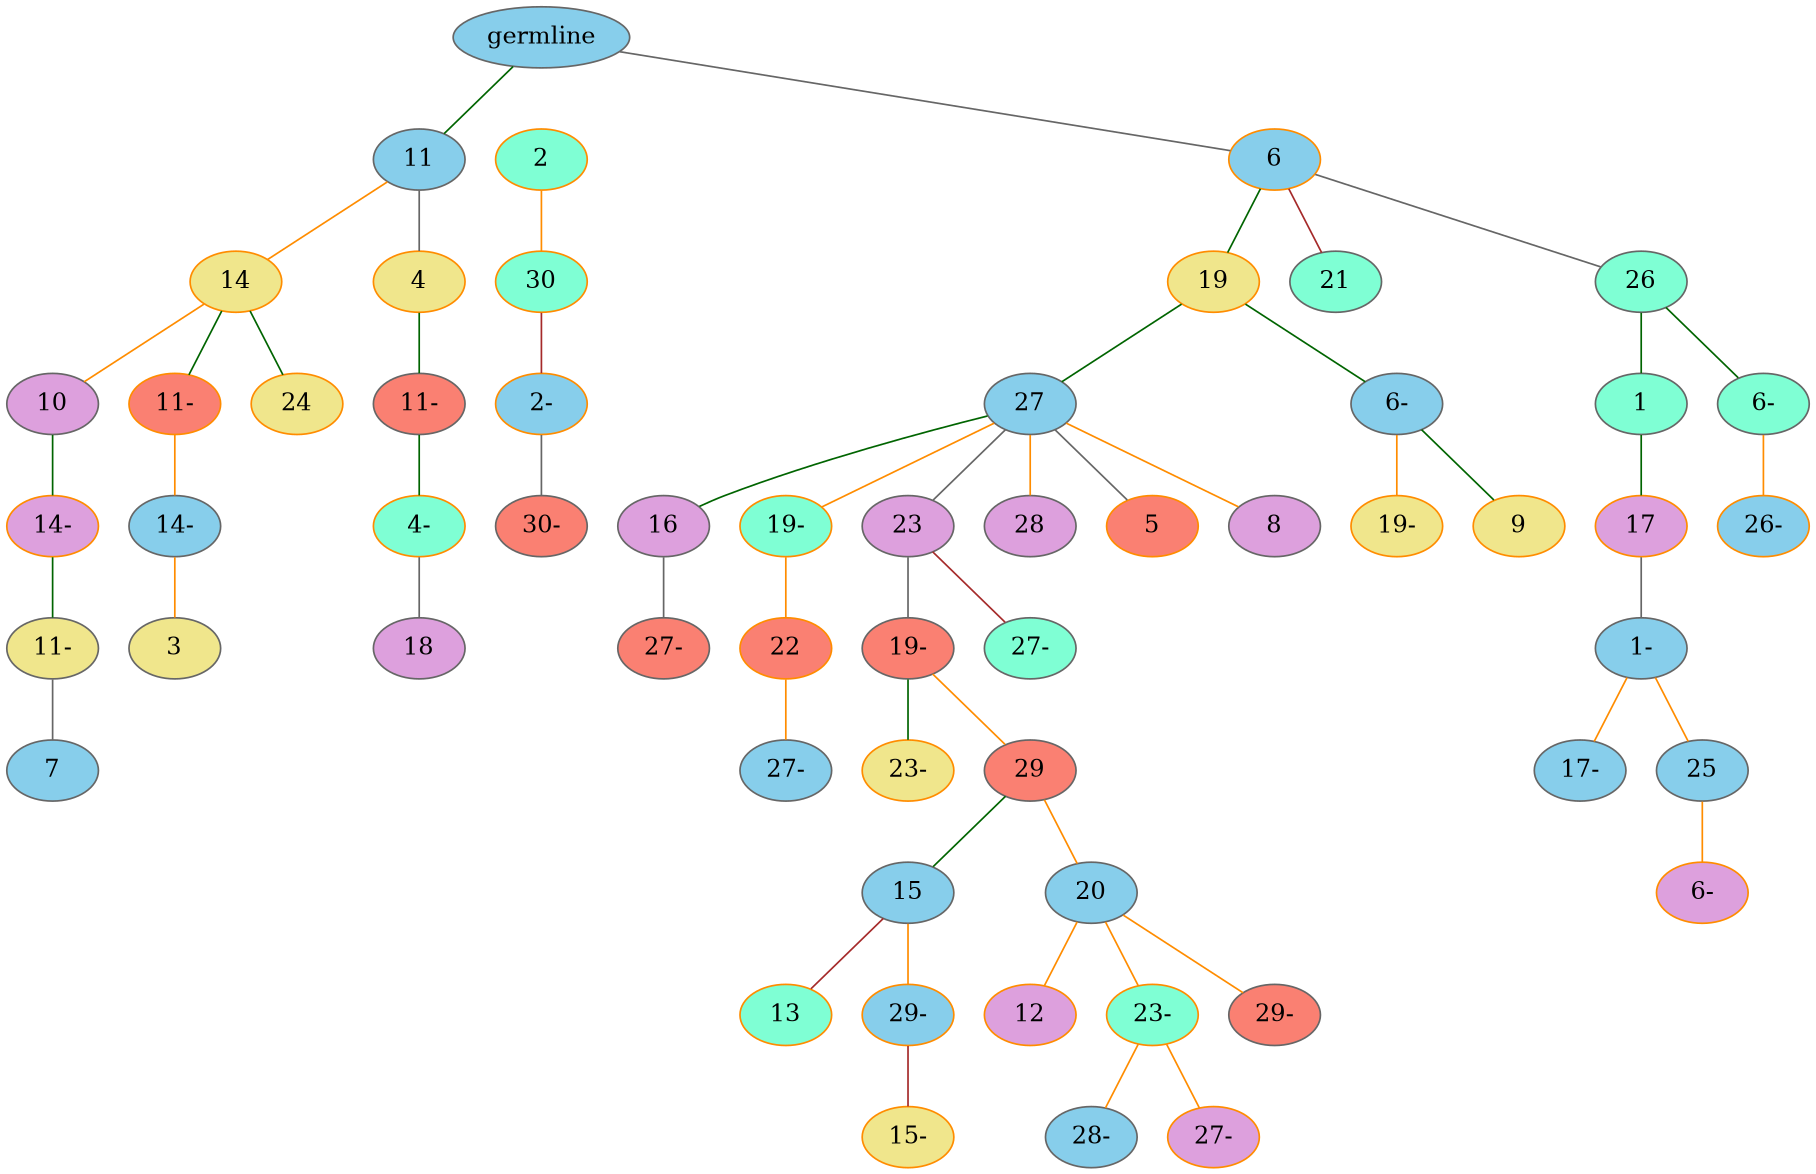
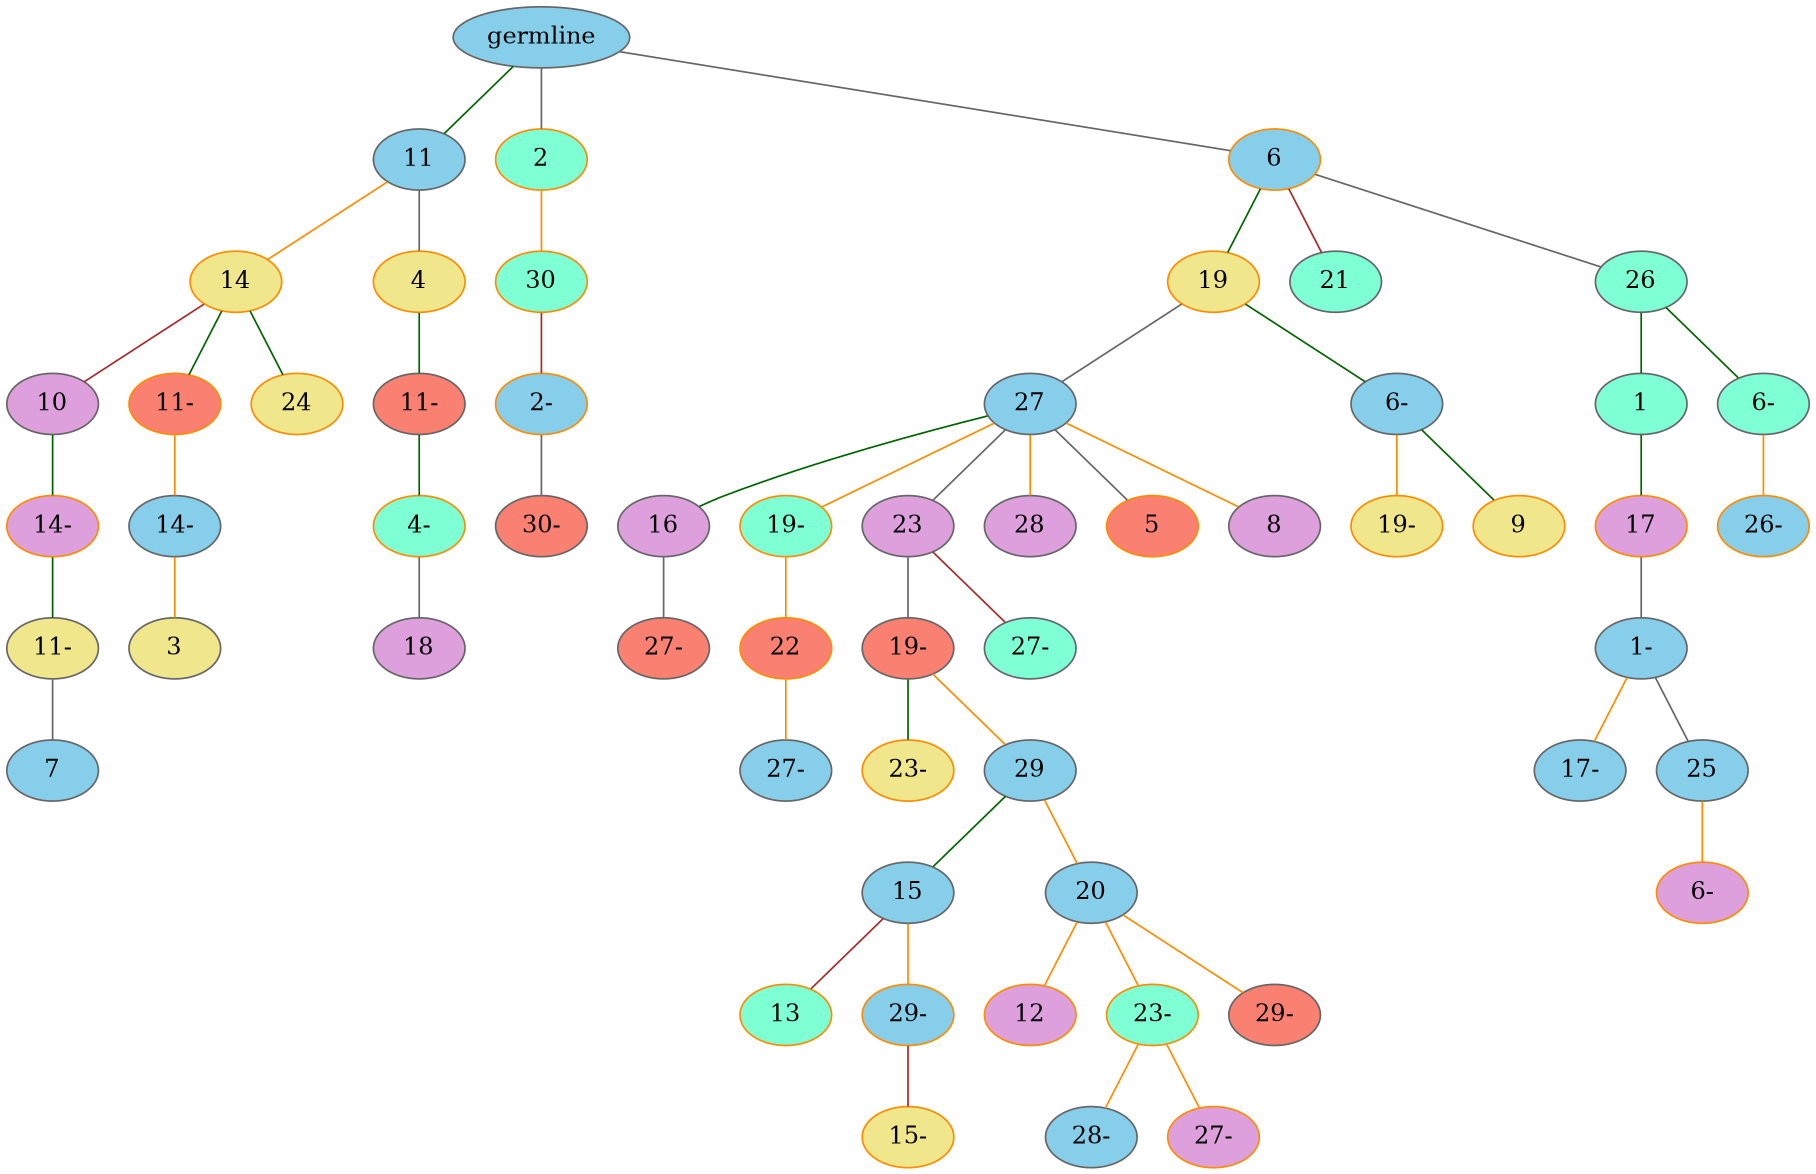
edge "germline" -- "2": added
edge "14" -- "10": color darkorange -> brown
edge "19" -- "27": color darkgreen -> gray40
edge "1-" -- "25": color darkorange -> gray40
node "29": fillcolor salmon -> skyblue
